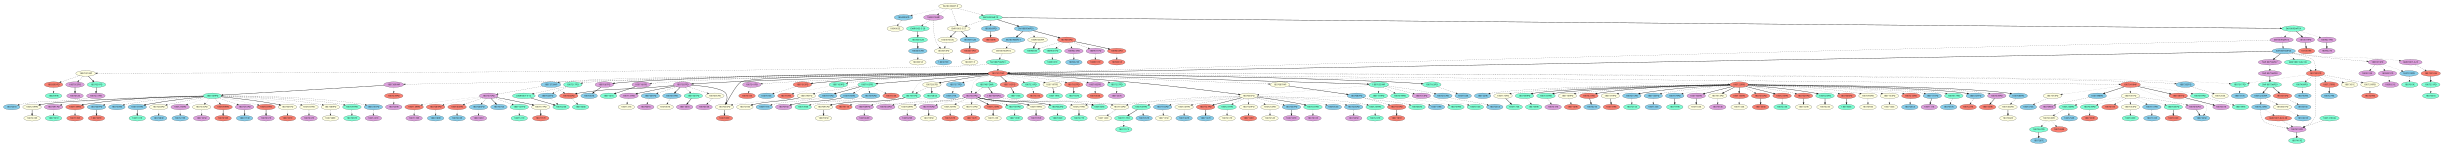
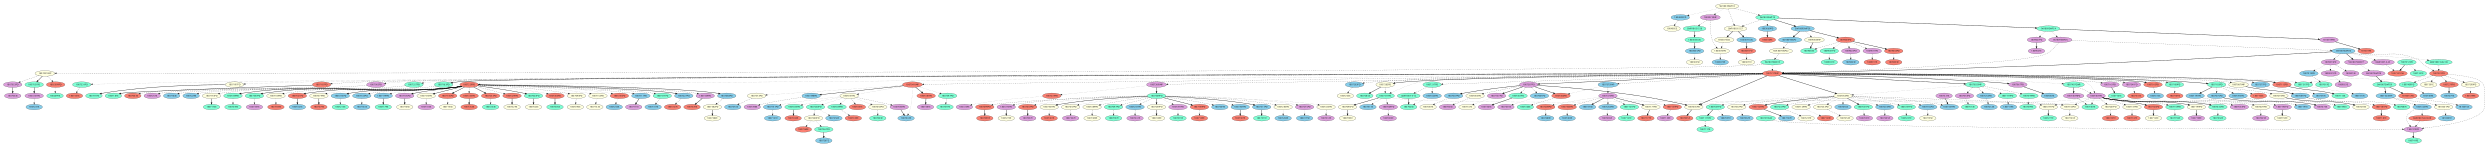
edge "1807351GW" -> "1807351PD": reversed
node "1807411E": fillcolor salmon -> skyblue
edge "1807337PD" -> "1807337E": reversed
node "1807273E": fillcolor skyblue -> lightyellow
